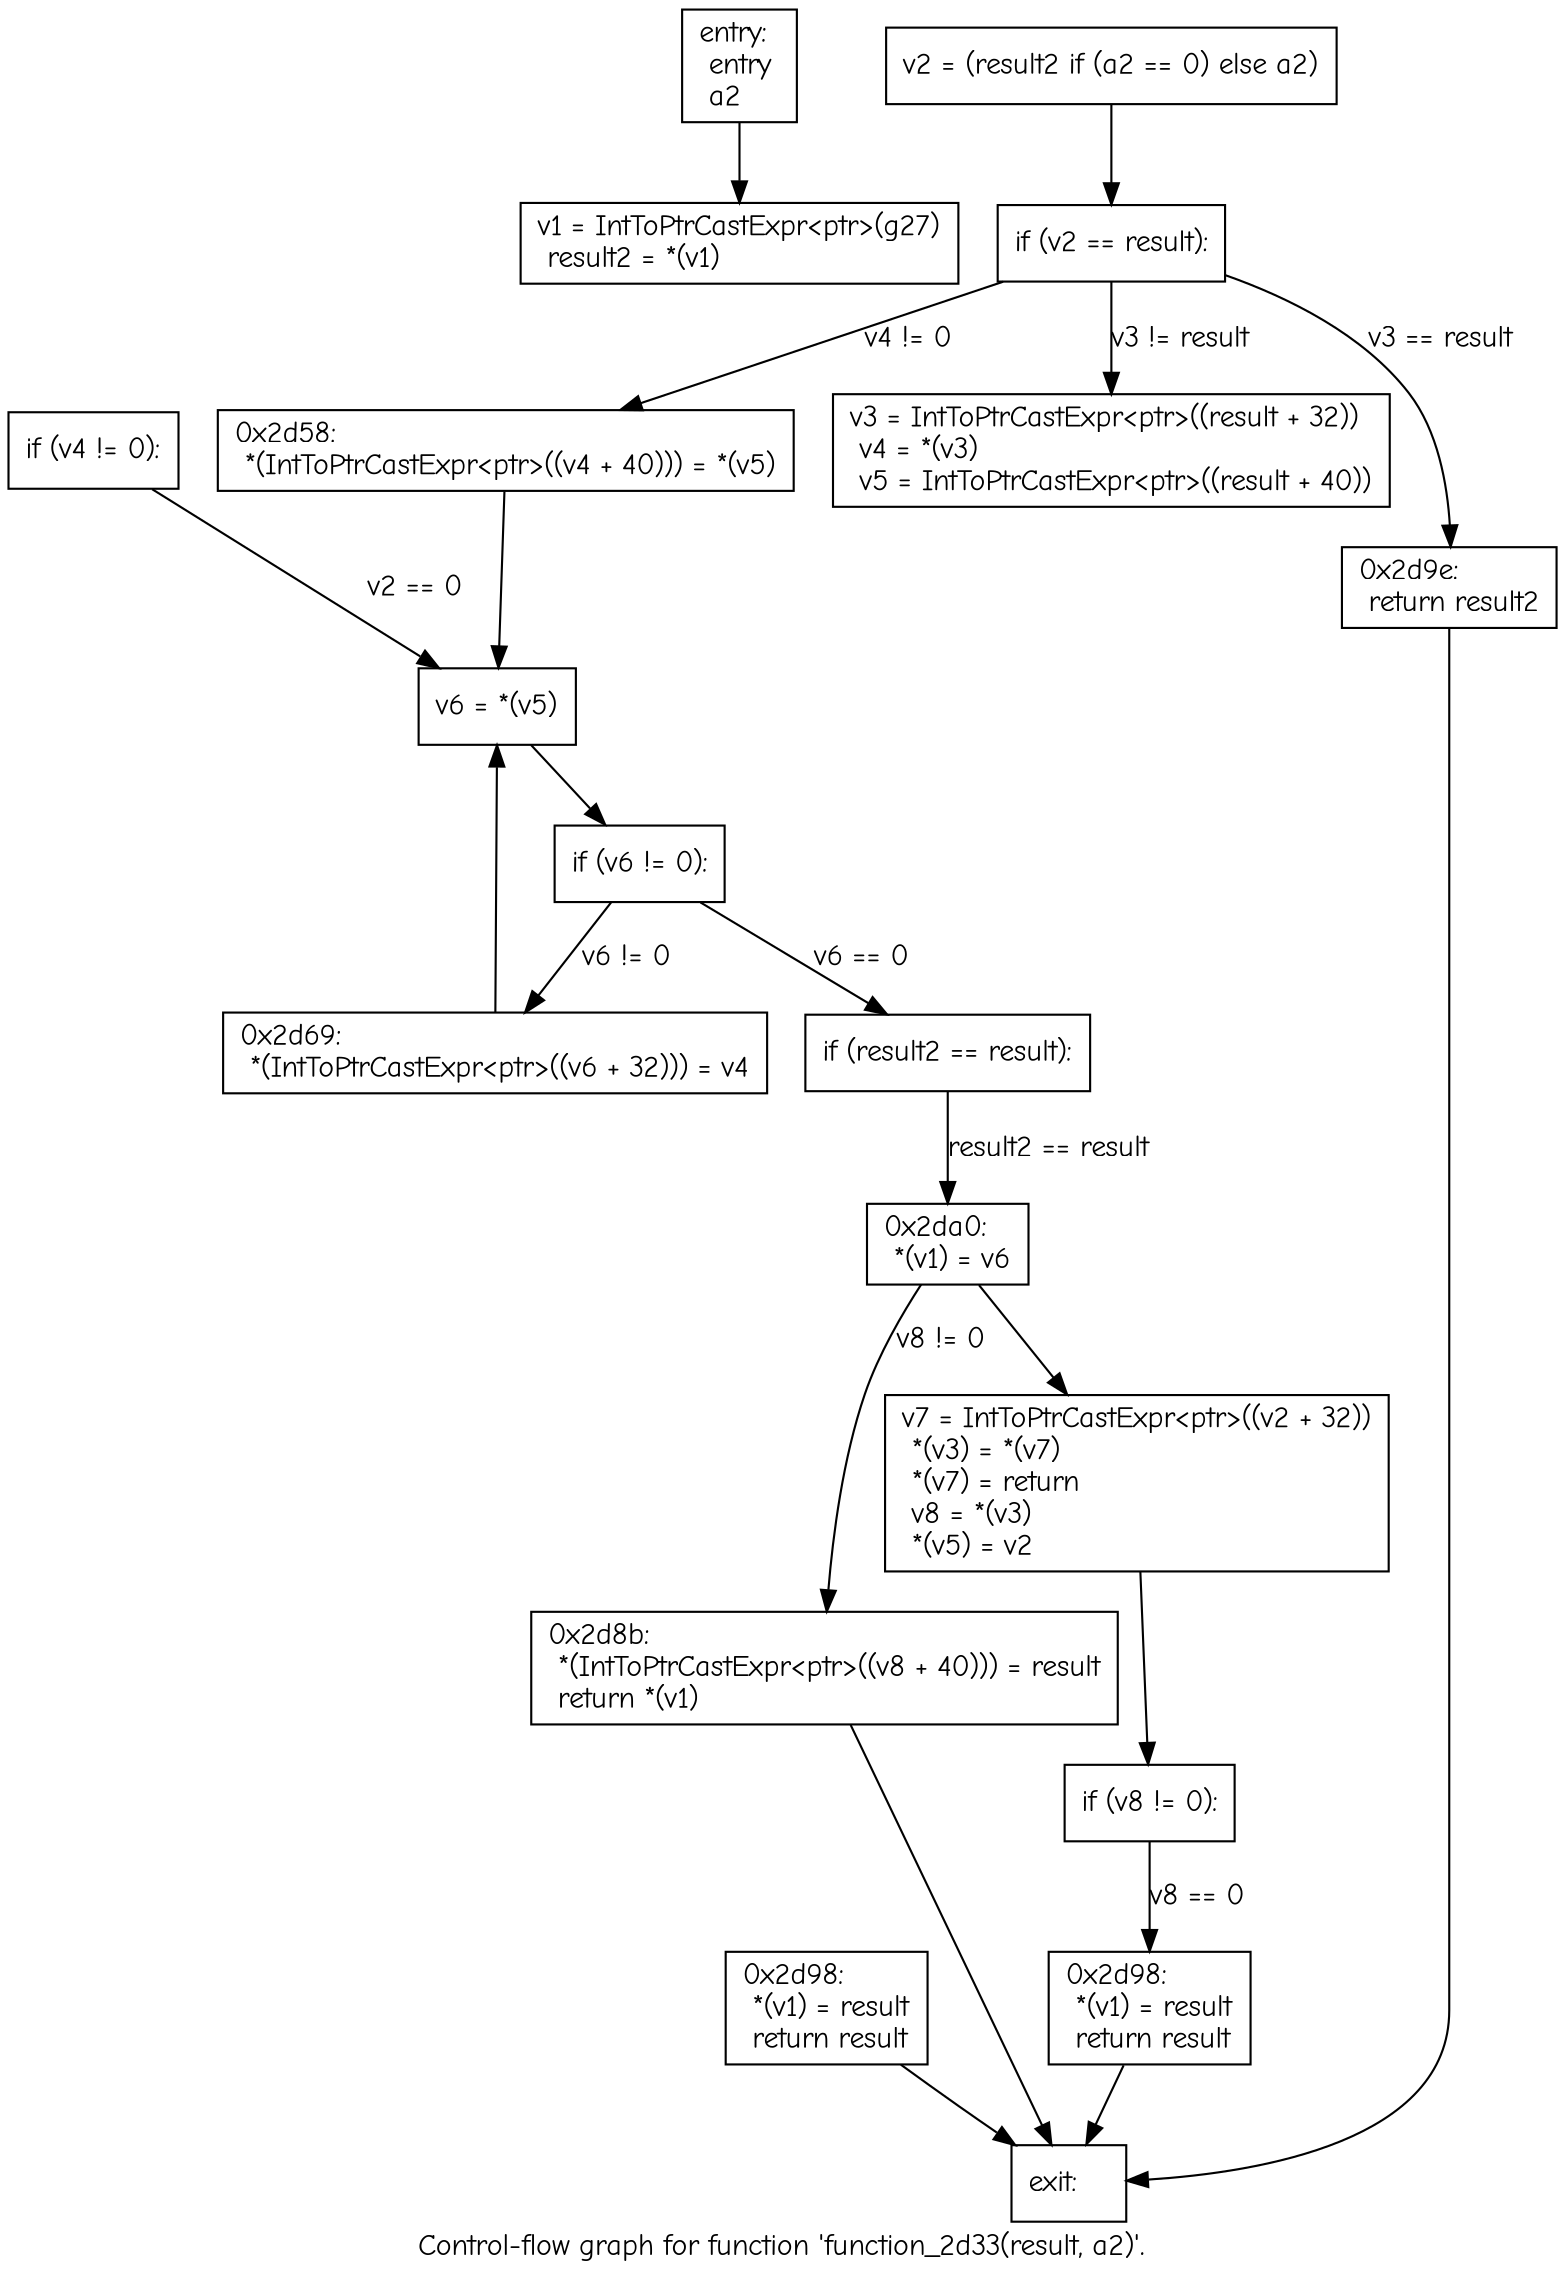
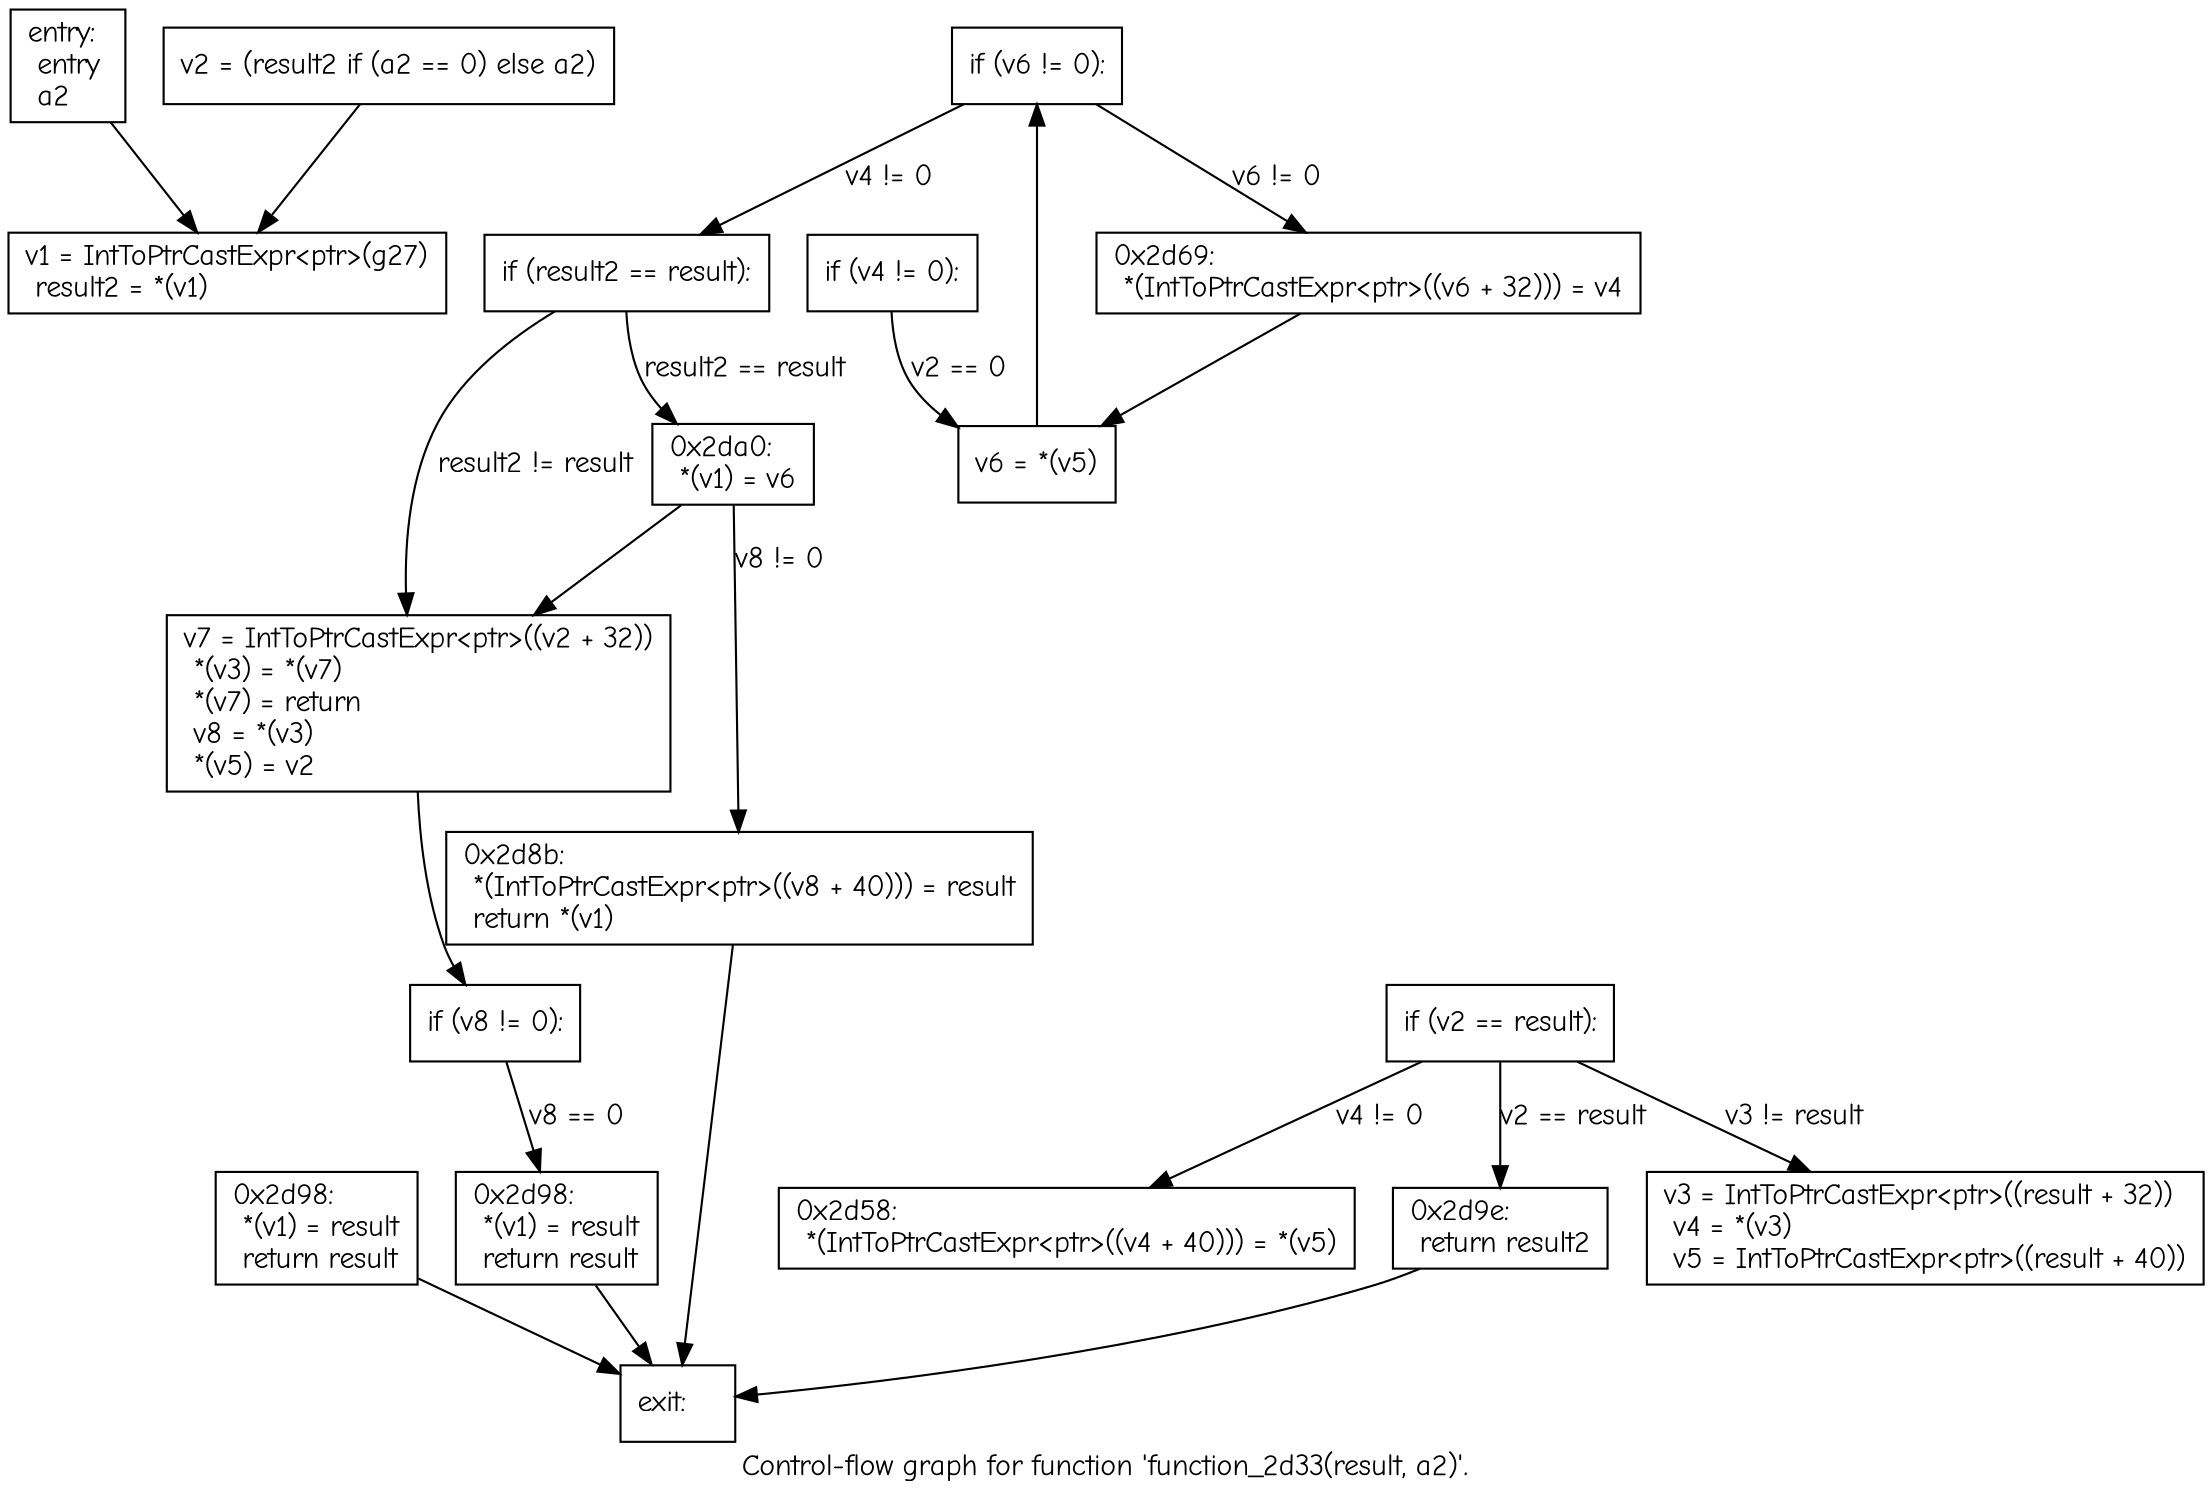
edge "v2 = (result2 if (a2 == 0) else a2)" -> "if (v2 == result):": now "v2 = (result2 if (a2 == 0) else a2)" -> "v1 = IntToPtrCastExpr<ptr>(g27)"
edge "if (v2 == result):" -> "0x2d9e:": label "v3 == result" -> "v2 == result"
edge "if (result2 == result):" -> "v7 = IntToPtrCastExpr<ptr>((v2 + 32))": added, label "result2 != result"
edge "0x2d58:" -> "v6 = *(v5)": removed
edge "if (v6 != 0):" -> "if (result2 == result):": label "v6 == 0" -> "v4 != 0"
